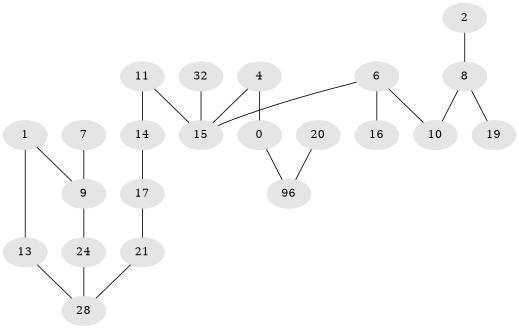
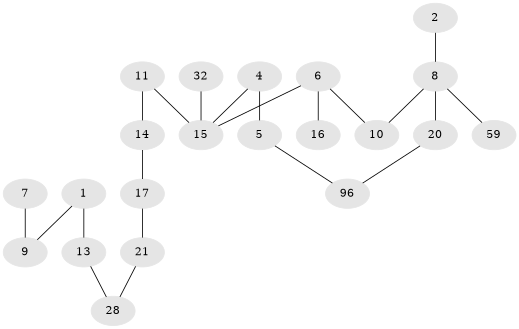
edge "8" -- "20": added
node "0": label "0" -> "5"
node "19": label "19" -> "59"
node "24": removed
